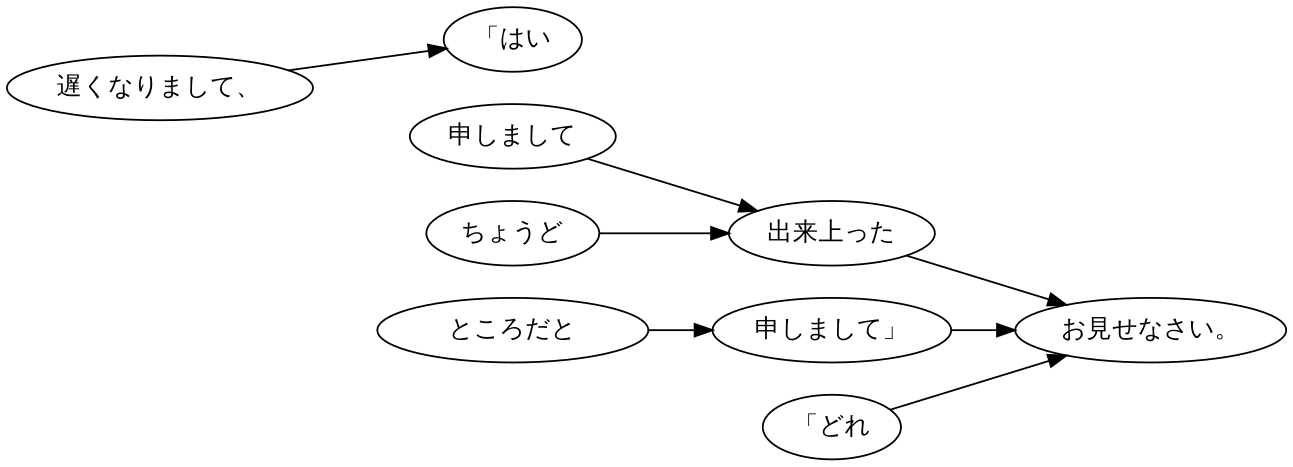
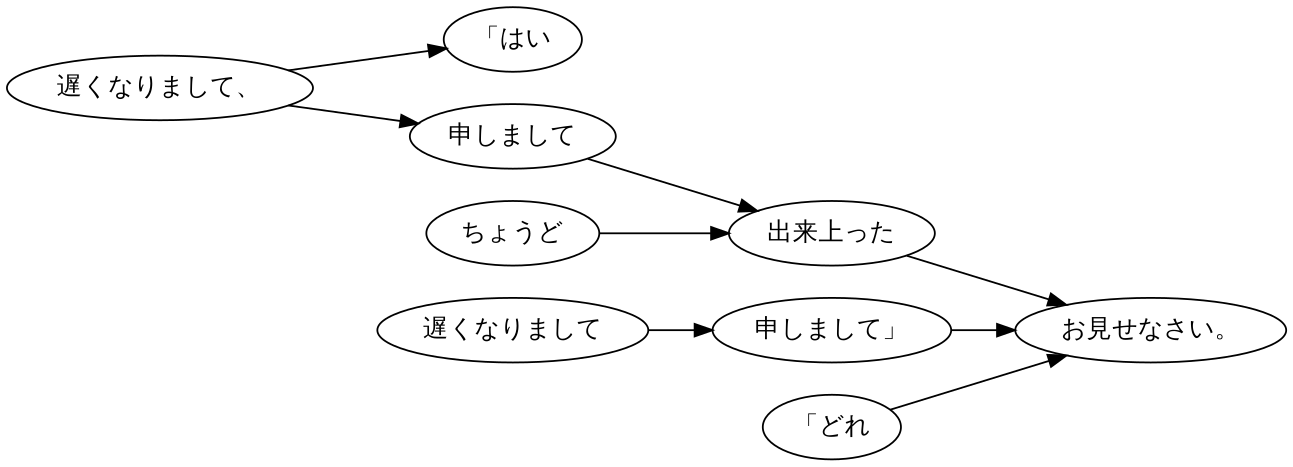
edge "遅くなりまして、" -> "申しまして": added
node "ところだと": label "ところだと" -> "遅くなりまして"
